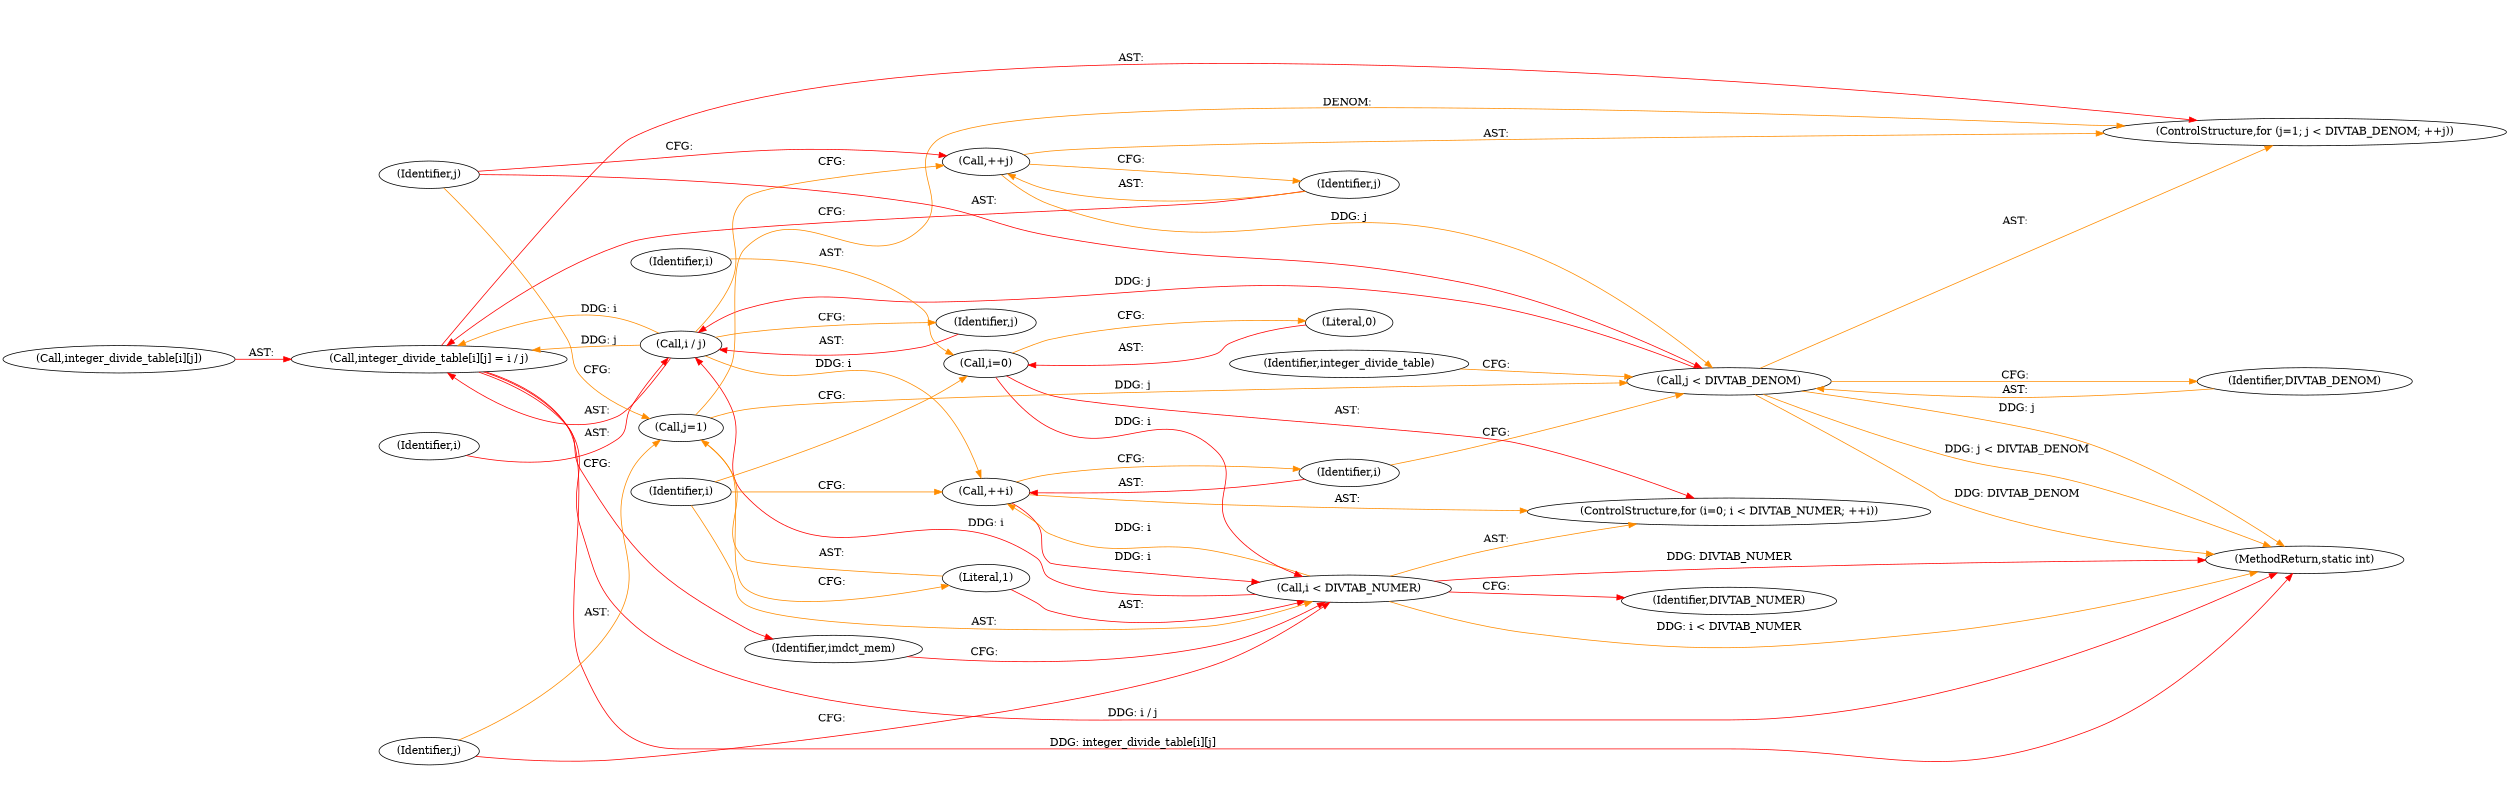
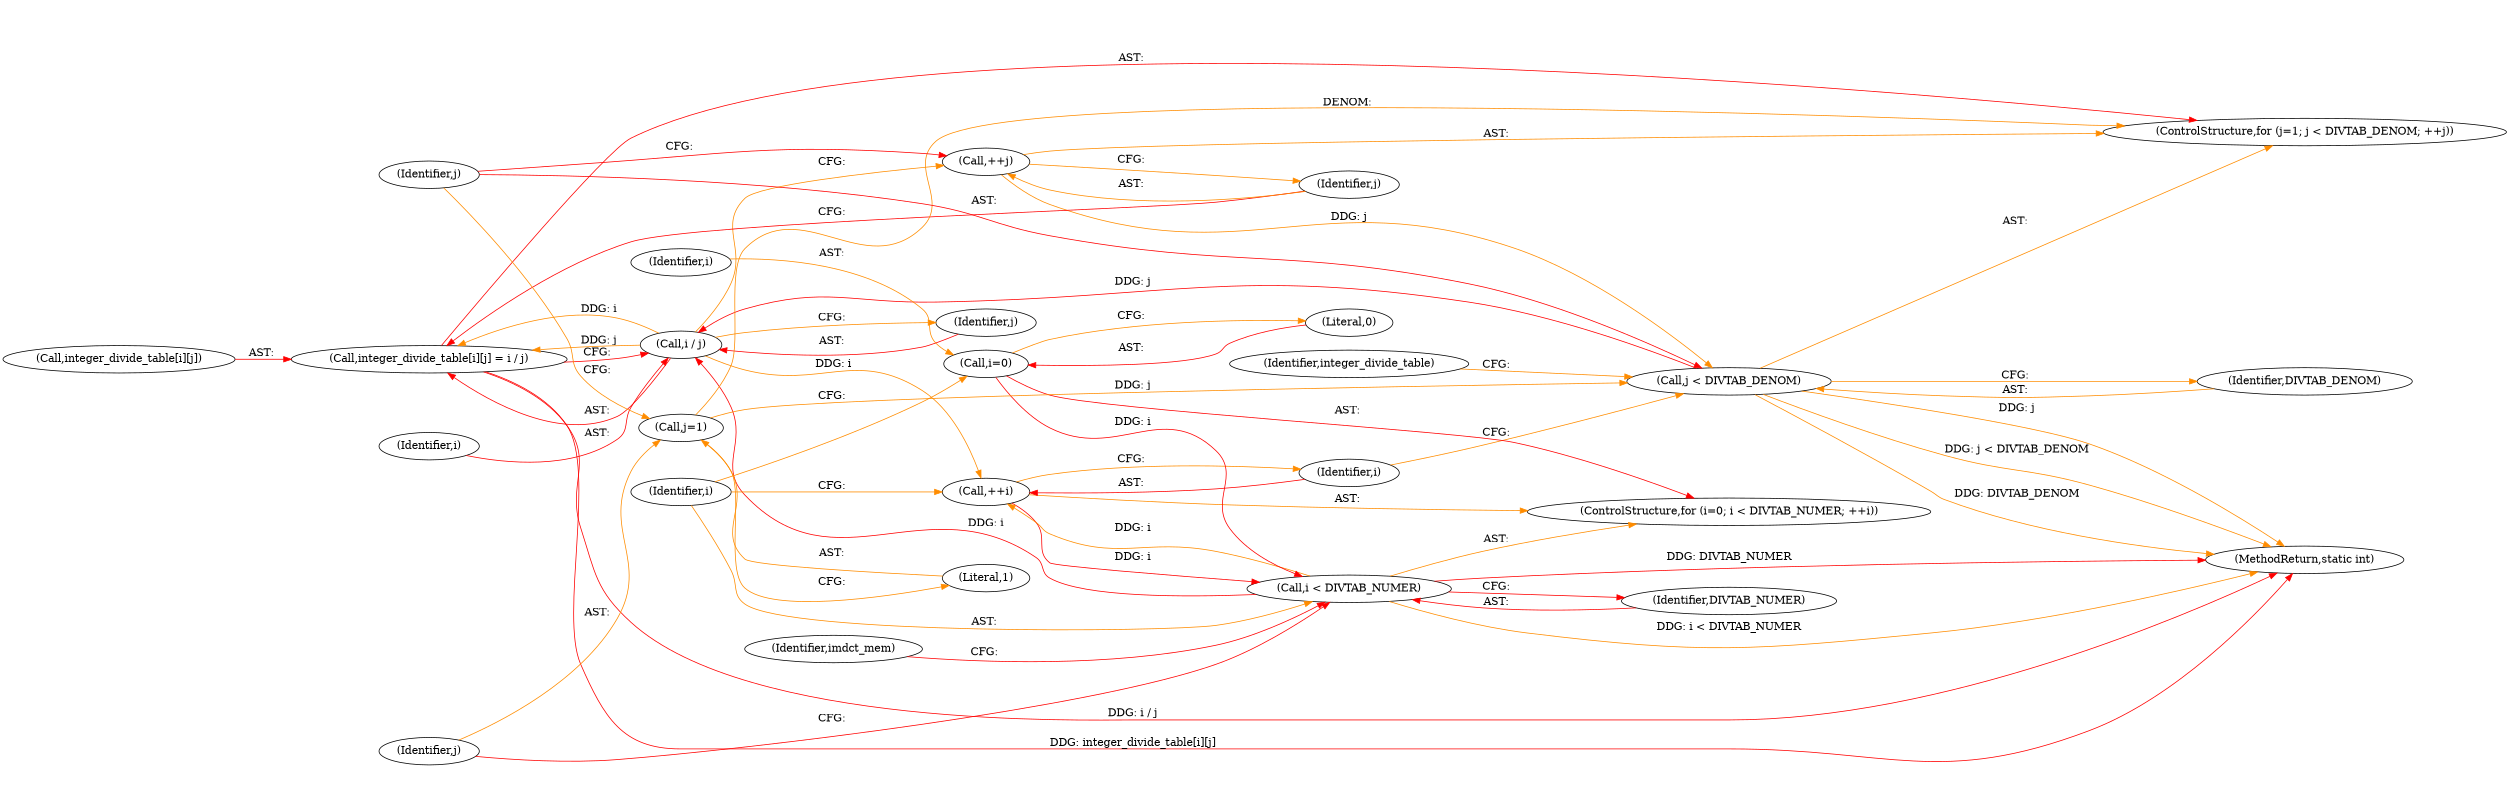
edge "(Call,integer_divide_table[i][j] = i / j)" -> "(Identifier,imdct_mem)": now "(Call,integer_divide_table[i][j] = i / j)" -> "(Call,i / j)"
edge "(Literal,1)" -> "(Call,i < DIVTAB_NUMER)": now "(Identifier,DIVTAB_NUMER)" -> "(Call,i < DIVTAB_NUMER)"
